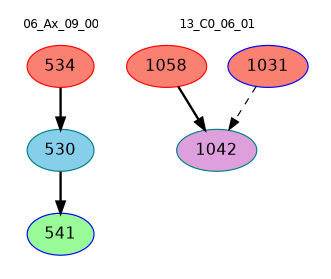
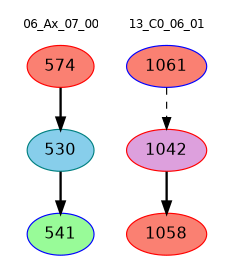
cluster "06_Ax_09_00": label "06_Ax_09_00" -> "06_Ax_07_00"
node "534": label "534" -> "574"
node "1031": label "1031" -> "1061"
edge "1058" -> "1042": reversed
node "1042": color teal -> red
